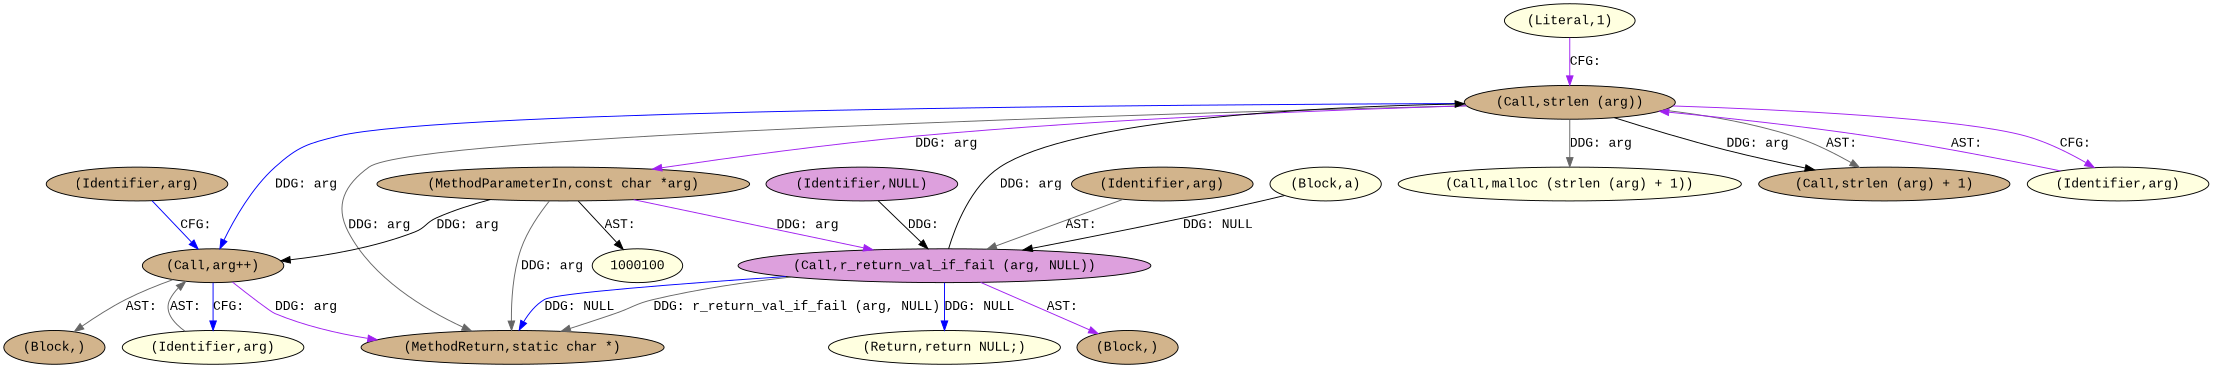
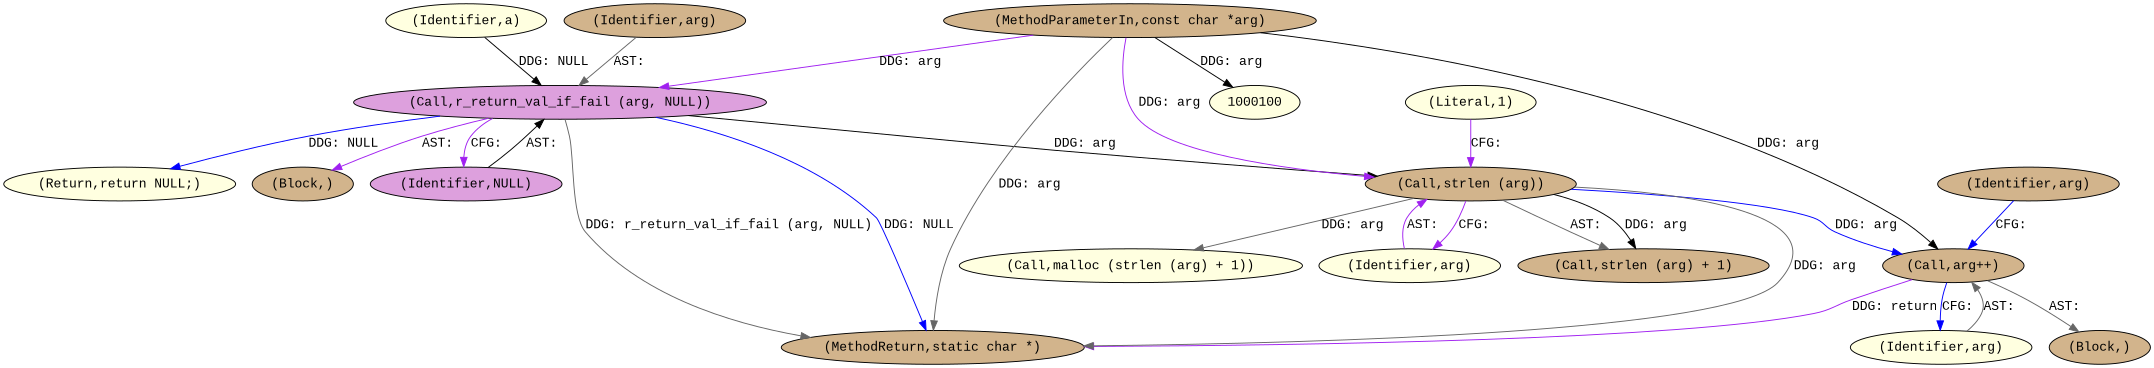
edge "(Call,strlen (arg))" -> "(MethodParameterIn,const char *arg)": reversed
edge "(Call,r_return_val_if_fail (arg, NULL))" -> "(Identifier,NULL)": added, label "CFG:"
node "(Block,a)": label "(Block,a)" -> "(Identifier,a)"
edge "(MethodParameterIn,const char *arg)" -> "1000100": label "AST: " -> "DDG: arg"
edge "(Identifier,NULL)" -> "(Call,r_return_val_if_fail (arg, NULL))": label "DDG: " -> "AST: "
edge "(Call,arg++)" -> "(MethodReturn,static char *)": label "DDG: arg" -> "DDG: return"
